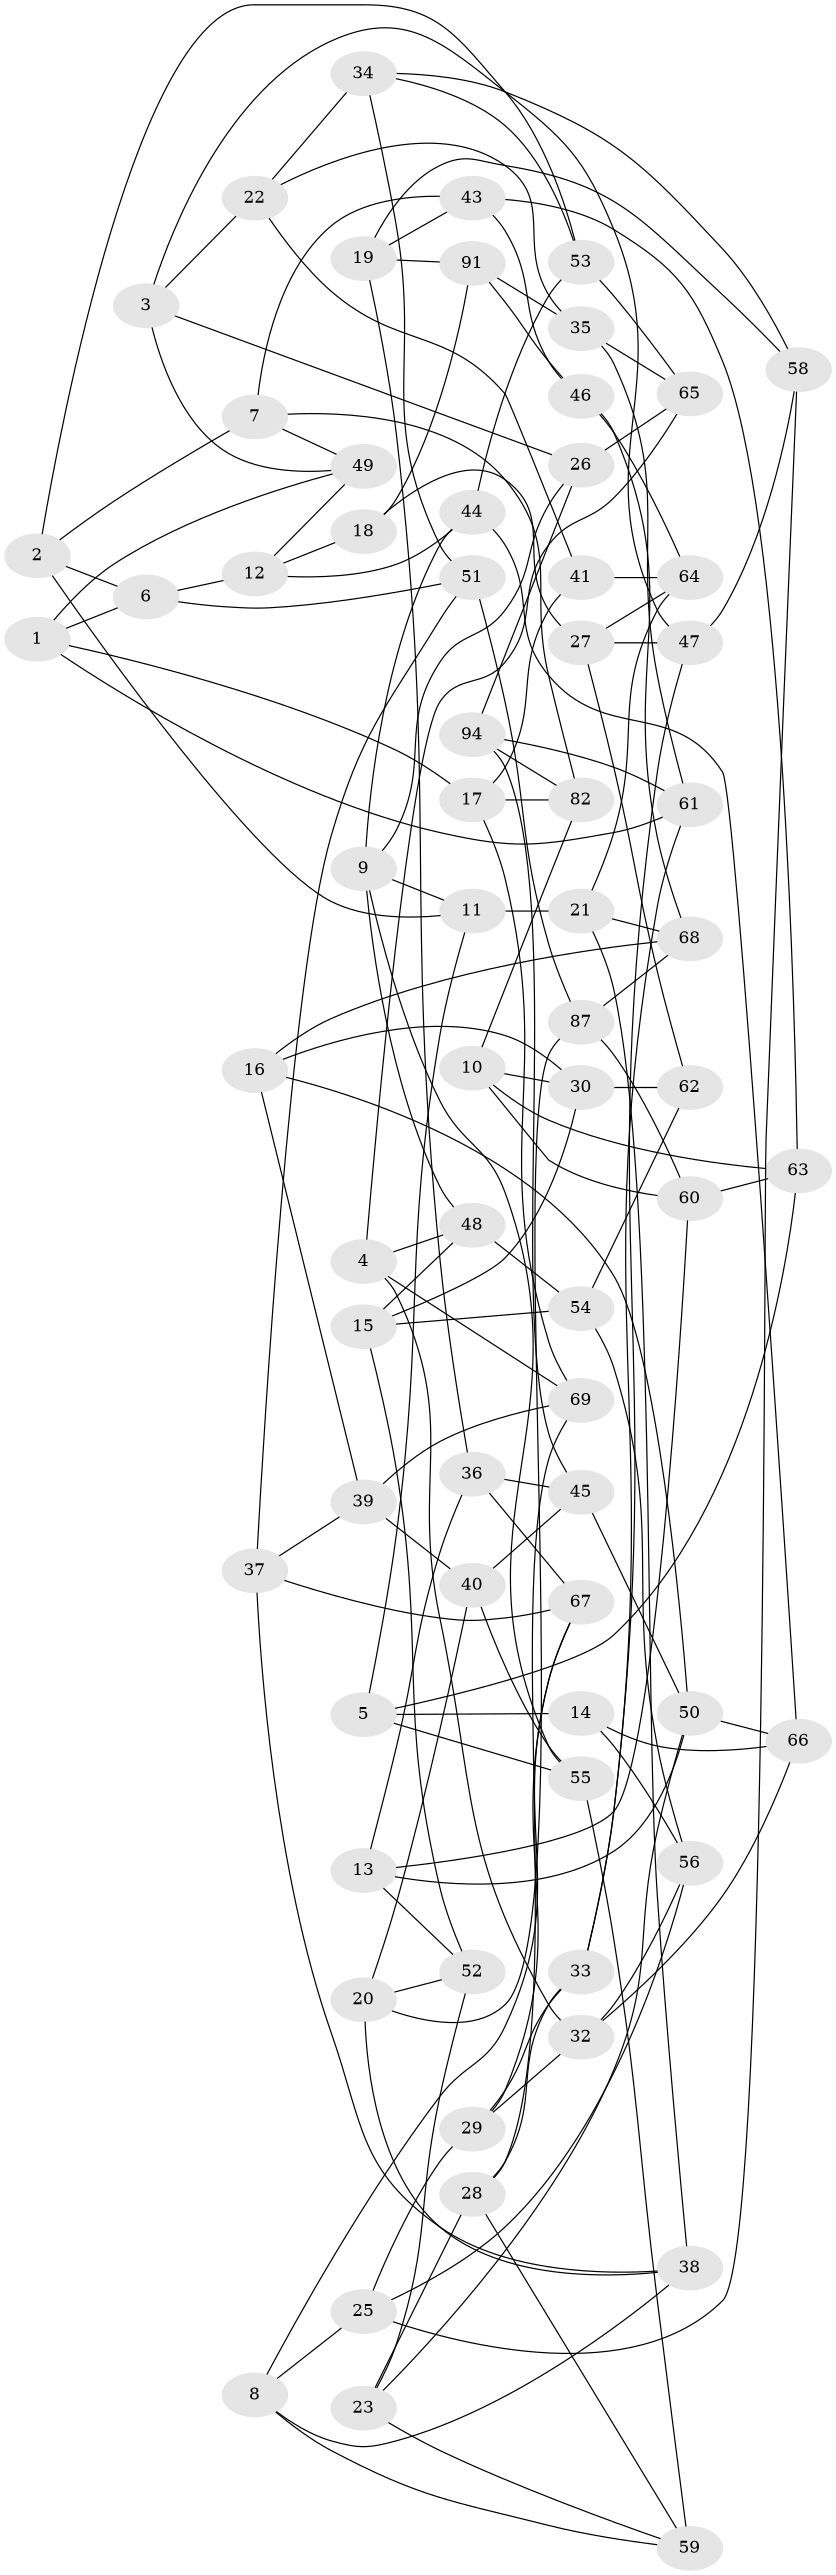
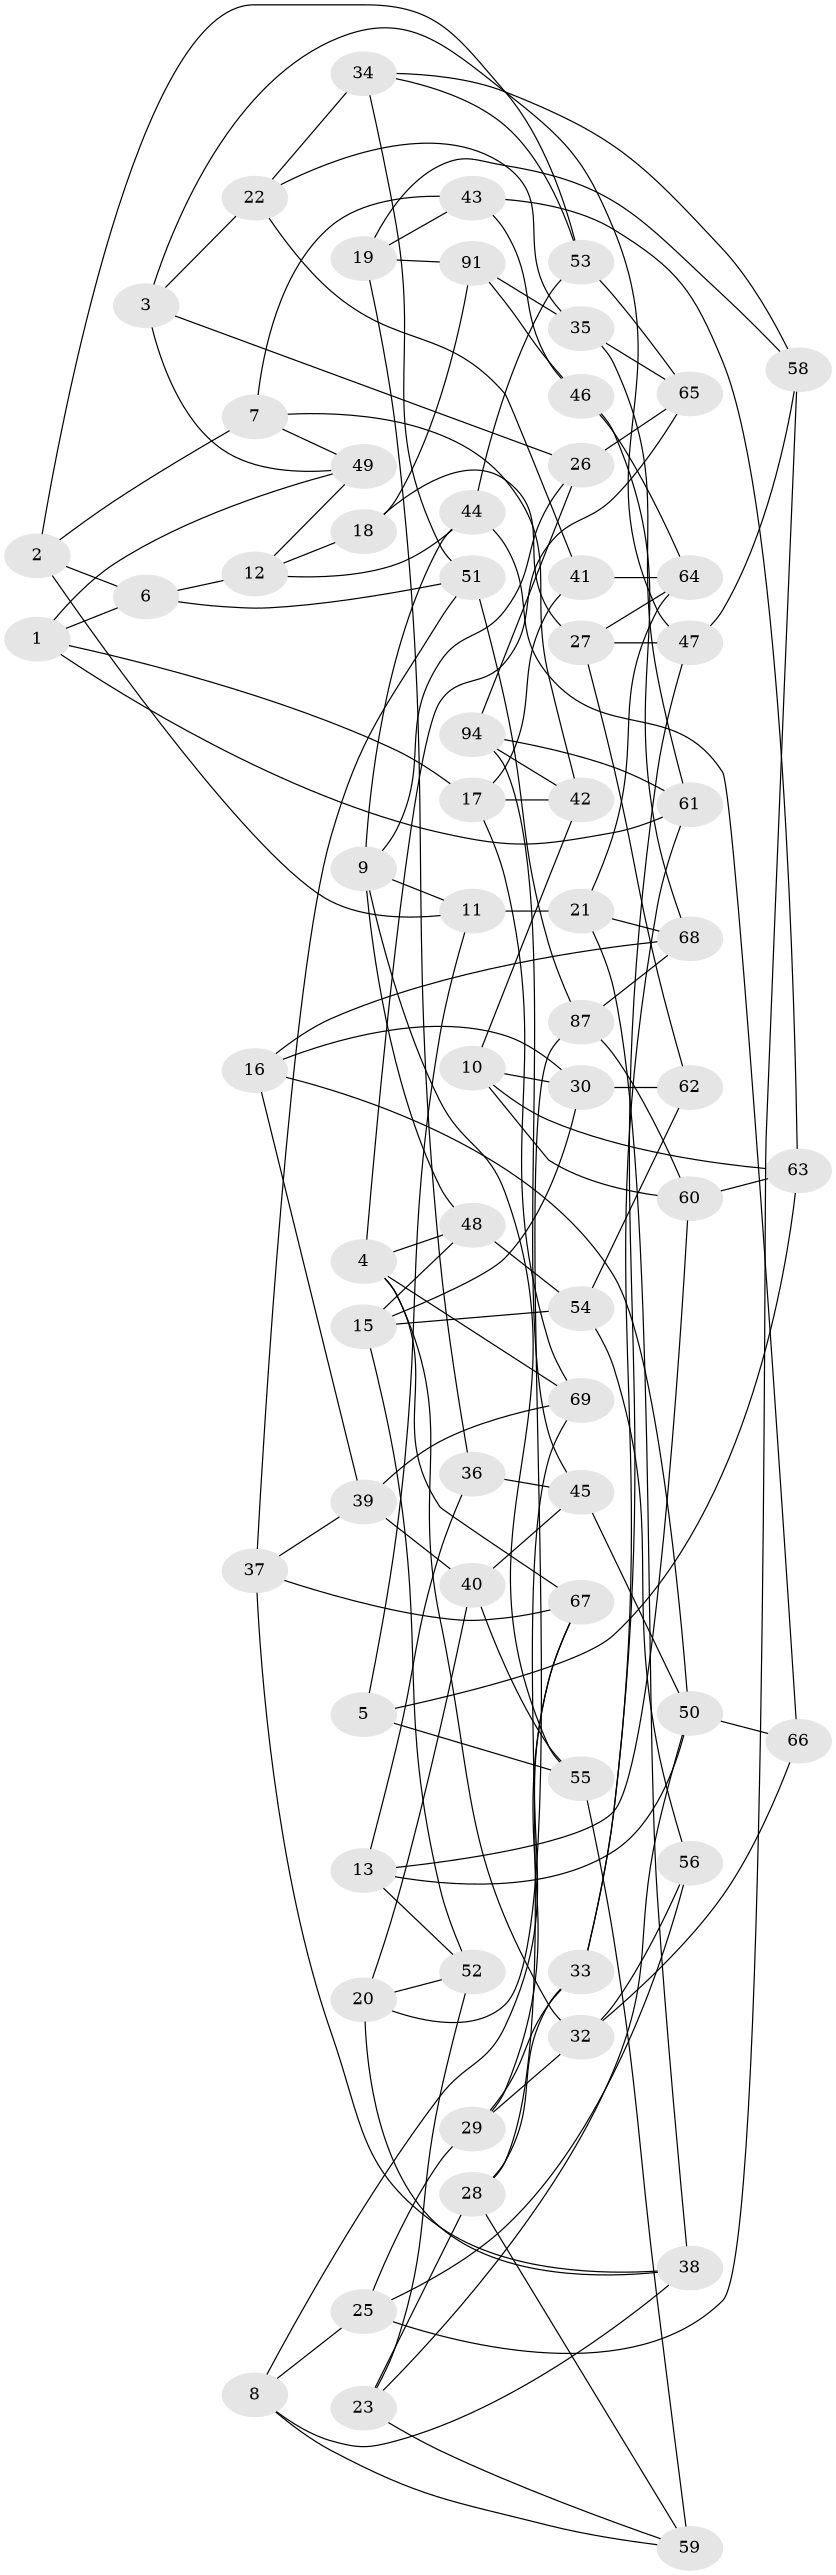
node "82": label "82" -> "42"
edge "36" -- "67": now "4" -- "67"
node "14": removed
